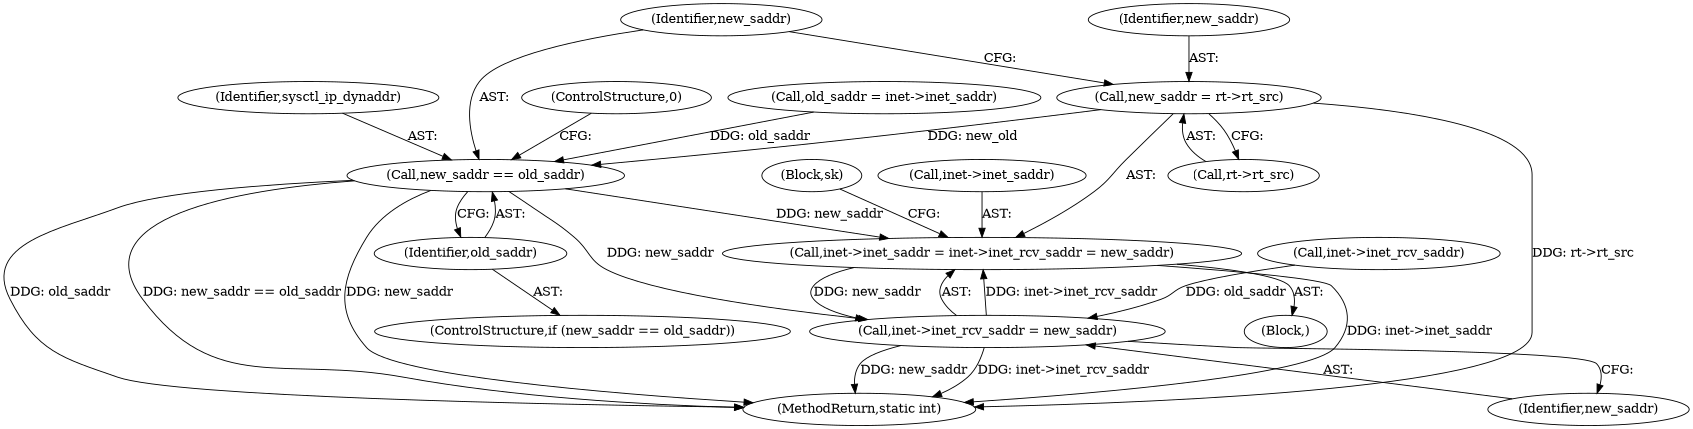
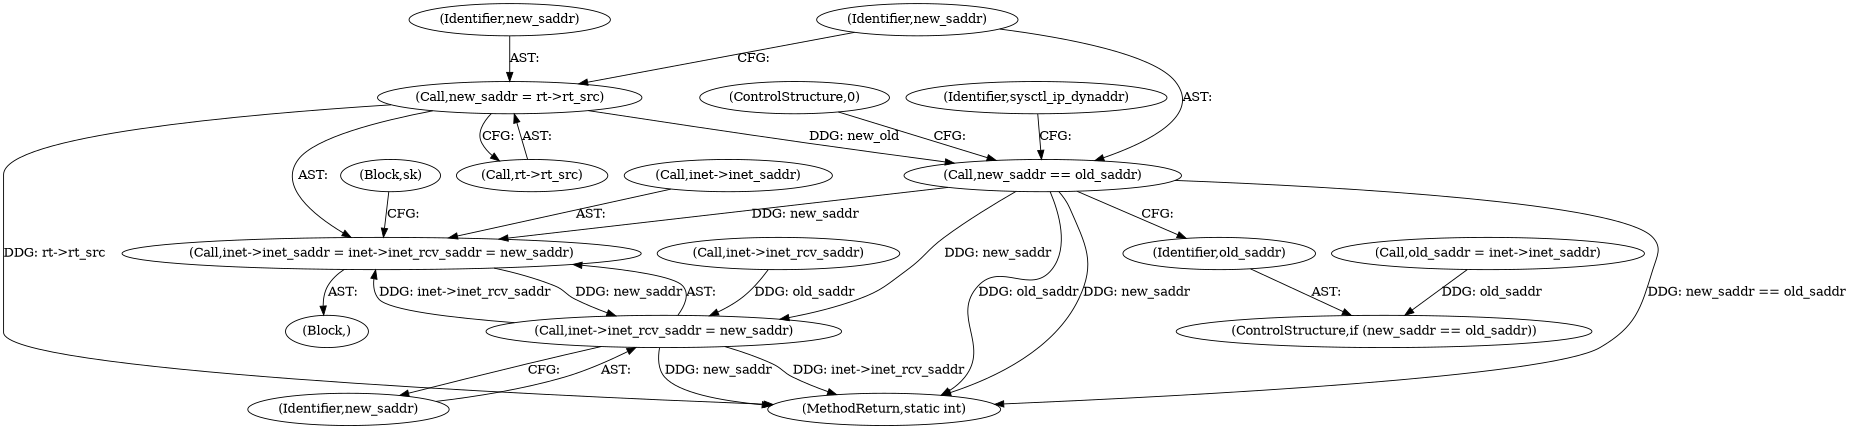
edge "(Call,old_saddr = inet->inet_saddr)" -> "(Call,new_saddr == old_saddr)": now "(Call,old_saddr = inet->inet_saddr)" -> "(ControlStructure,if (new_saddr == old_saddr))"
edge "(Identifier,sysctl_ip_dynaddr)" -> "(Call,new_saddr == old_saddr)": label "AST: " -> "CFG: "
edge "(Identifier,old_saddr)" -> "(Call,new_saddr == old_saddr)": removed, label "AST:"
edge "(Call,inet->inet_saddr = inet->inet_rcv_saddr = new_saddr)" -> "(MethodReturn,static int)": removed, label "DDG: inet->inet_saddr"
